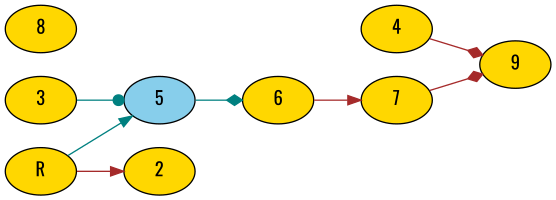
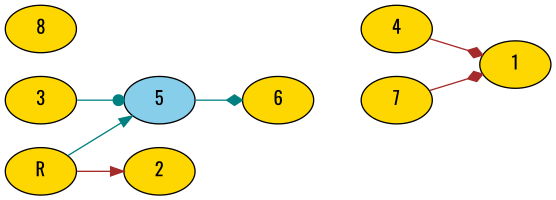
node "9": label "9" -> "1"
edge "6" -> "7": removed
